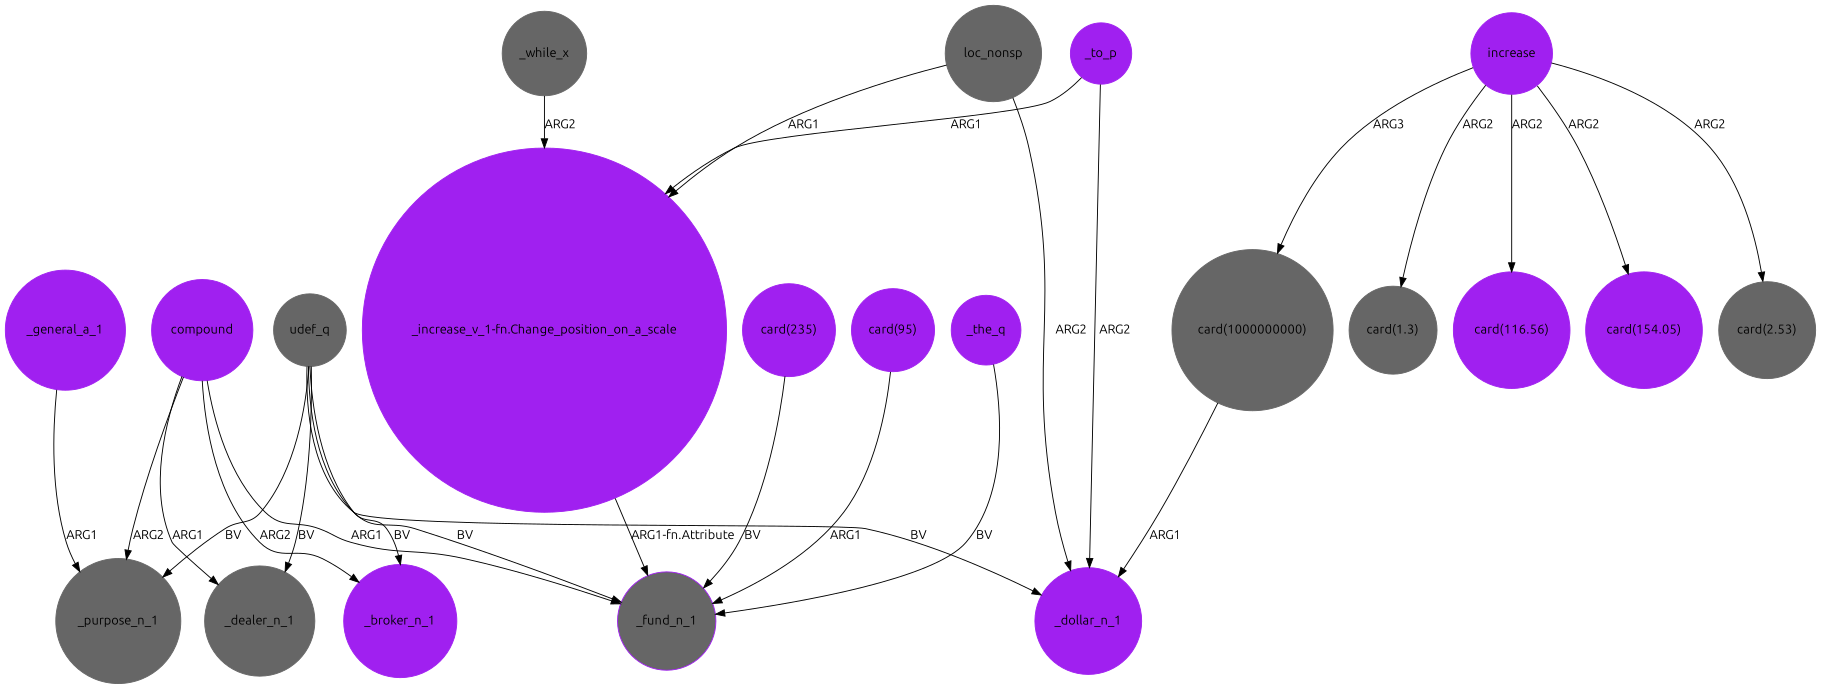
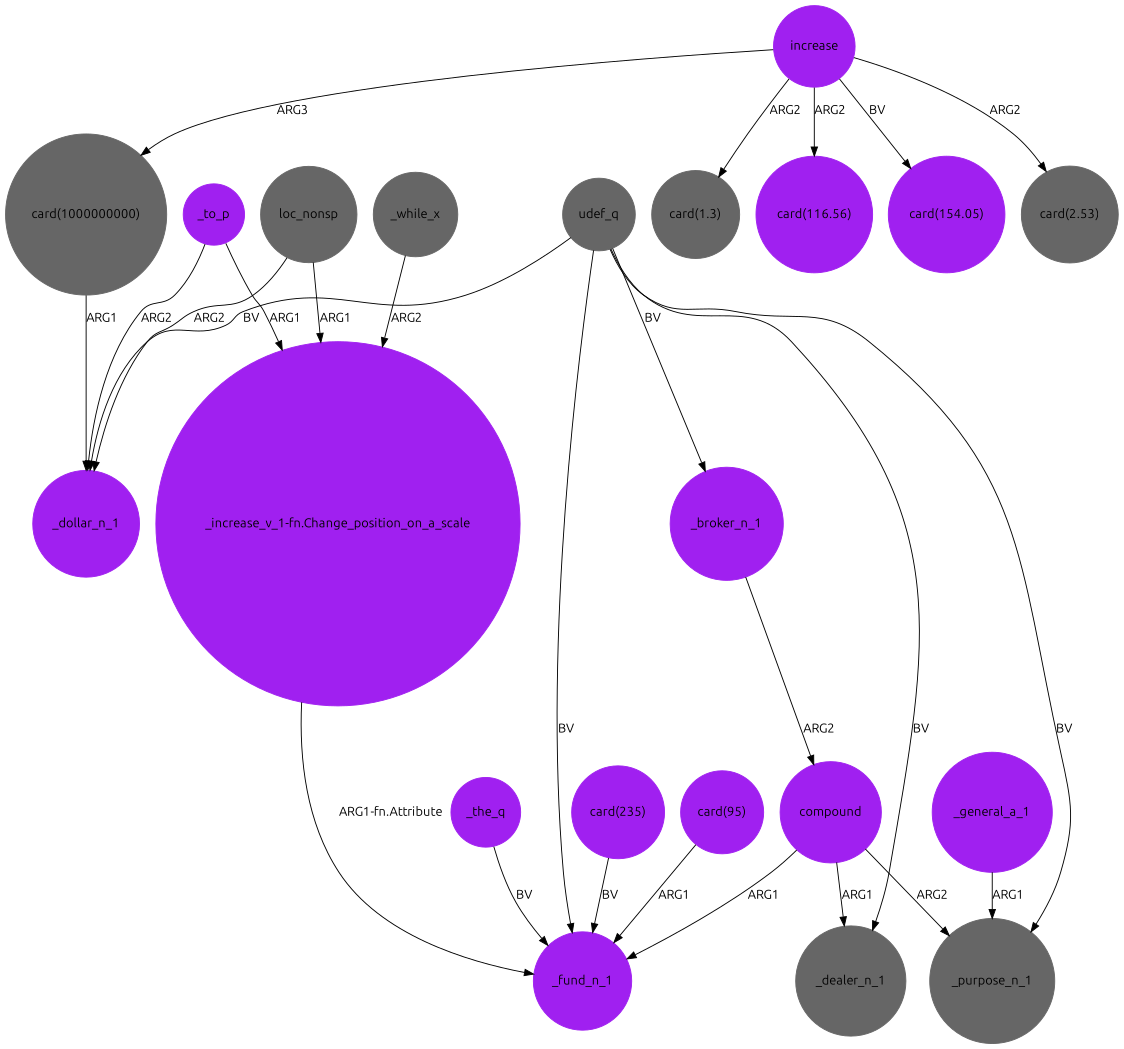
edge "increase" -> "card(154.05)": label "ARG2" -> "BV"
edge "compound" -> "_broker_n_1": reversed
node "_fund_n_1": fillcolor gray40 -> purple
